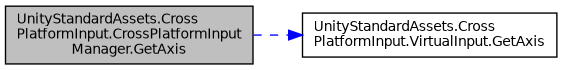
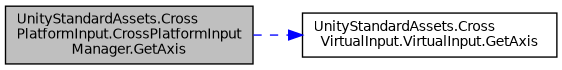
node "UnityStandardAssets.Cross PlatformInput.VirtualInput.GetAxis": label "UnityStandardAssets.Cross PlatformInput.VirtualInput.GetAxis" -> "UnityStandardAssets.Cross VirtualInput.VirtualInput.GetAxis"
